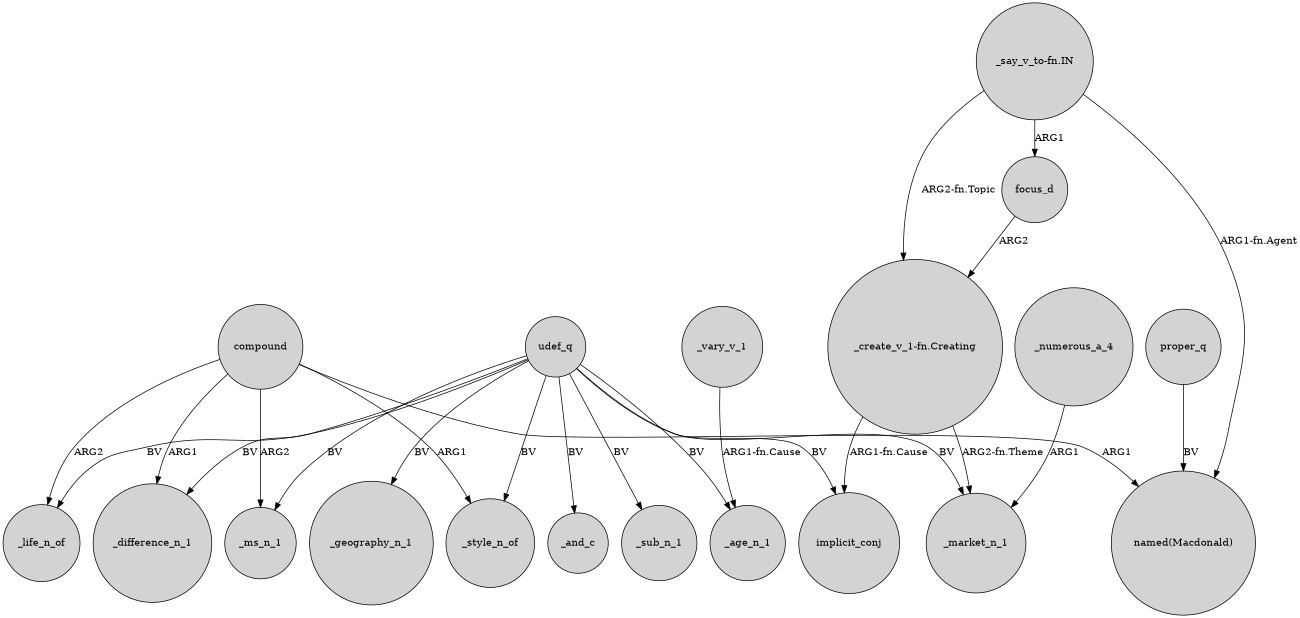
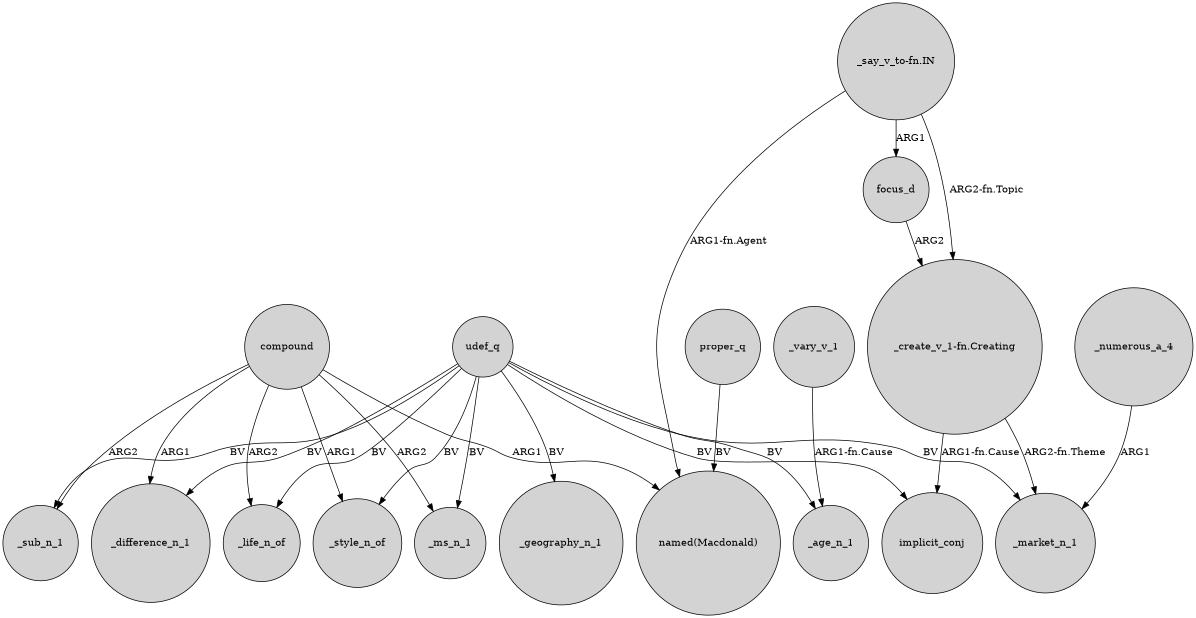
edge "compound" -> "_sub_n_1": added, label "ARG2"
node "_and_c": removed
